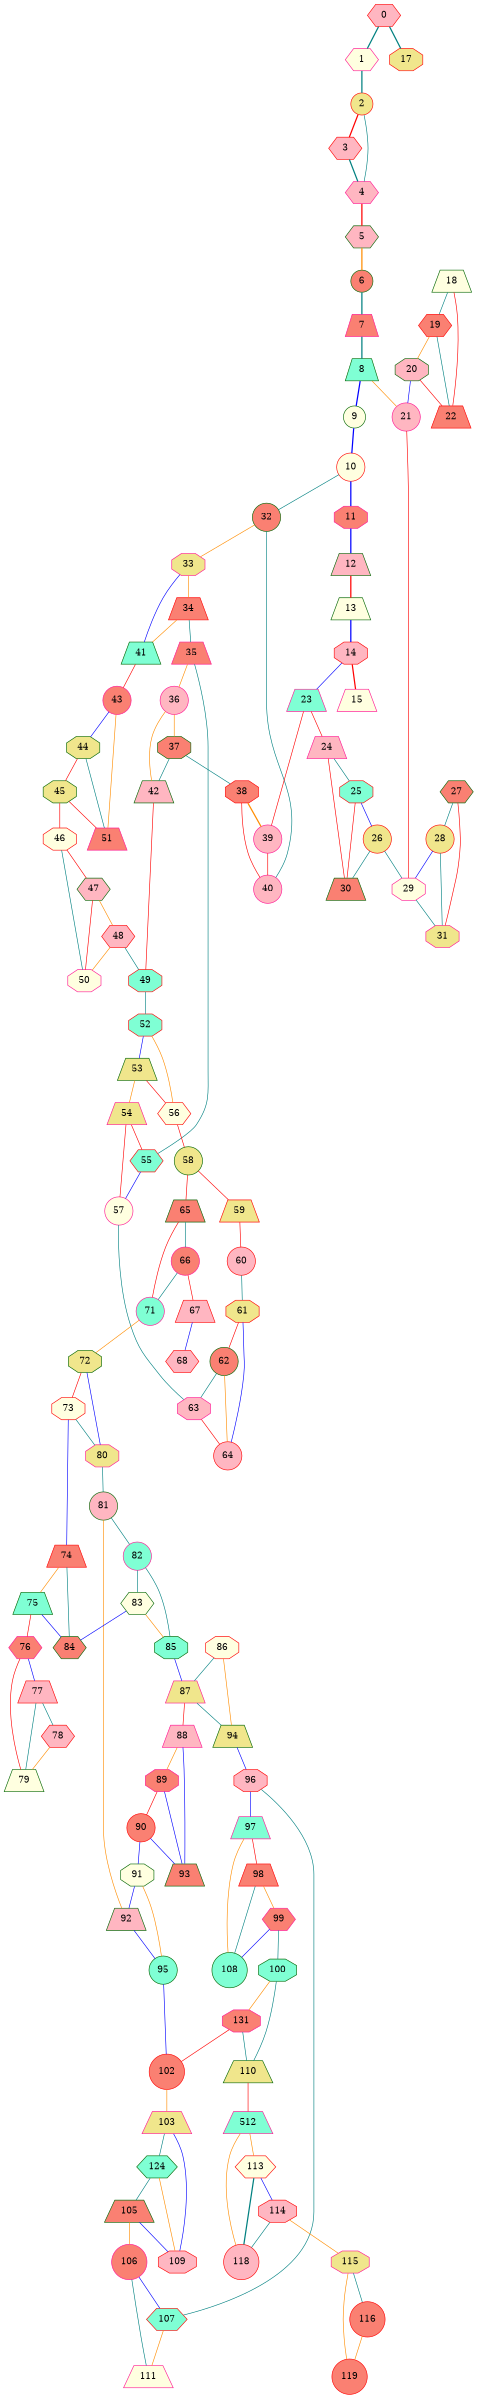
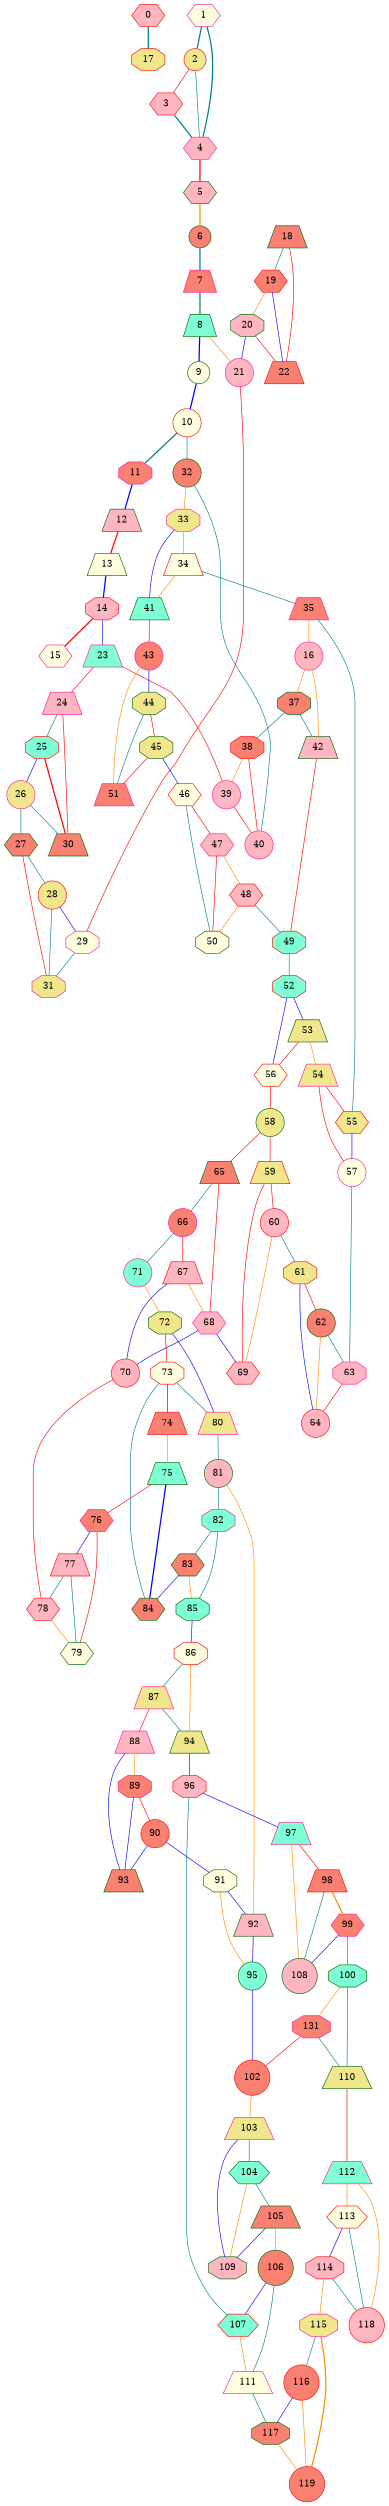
edge "0" -- "1": now "4" -- "1"
edge "2" -- "3": style bold -> solid
node "18": fillcolor lightyellow -> salmon
edge "19" -- "22": color teal -> blue
edge "10" -- "11": color blue -> teal
node "34": fillcolor salmon -> lightyellow
node "36": label "36" -> "16"
node "15": shape trapezium -> hexagon
edge "45" -- "46": color red -> blue
edge "38" -- "39": style bold -> solid
node "46": shape octagon -> hexagon
node "26": color red -> deeppink
edge "25" -- "30": style solid -> bold
edge "26" -- "29": now "26" -- "27"
node "47": color darkgreen -> deeppink
node "50": color deeppink -> darkgreen
edge "52" -- "56": color darkorange -> blue
node "55": fillcolor aquamarine -> khaki
edge "65" -- "71": now "65" -- "68"
edge "67" -- "68": color blue -> darkorange
node "68": color red -> deeppink
node "70": added
node "69": added
node "80": shape octagon -> trapezium
node "82": shape circle -> octagon
edge "74" -- "84": now "73" -- "84"
node "83": fillcolor lightyellow -> salmon
edge "75" -- "84": style solid -> bold
edge "85" -- "87": now "85" -- "86"
node "79": shape trapezium -> hexagon
edge "98" -- "99": style solid -> bold
node "108": fillcolor aquamarine -> lightpink
node "512": label "512" -> "112"
node "124": label "124" -> "104"
edge "113" -- "118": style bold -> solid
node "106": color deeppink -> darkgreen
node "109": color red -> darkgreen
edge "115" -- "119": style solid -> bold
node "117": added
